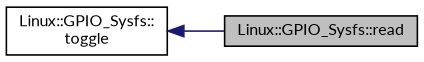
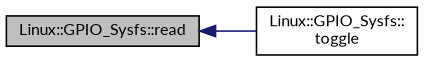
edge "Linux::GPIO_Sysfs::read" -> "Linux::GPIO_Sysfs:: toggle": reversed
